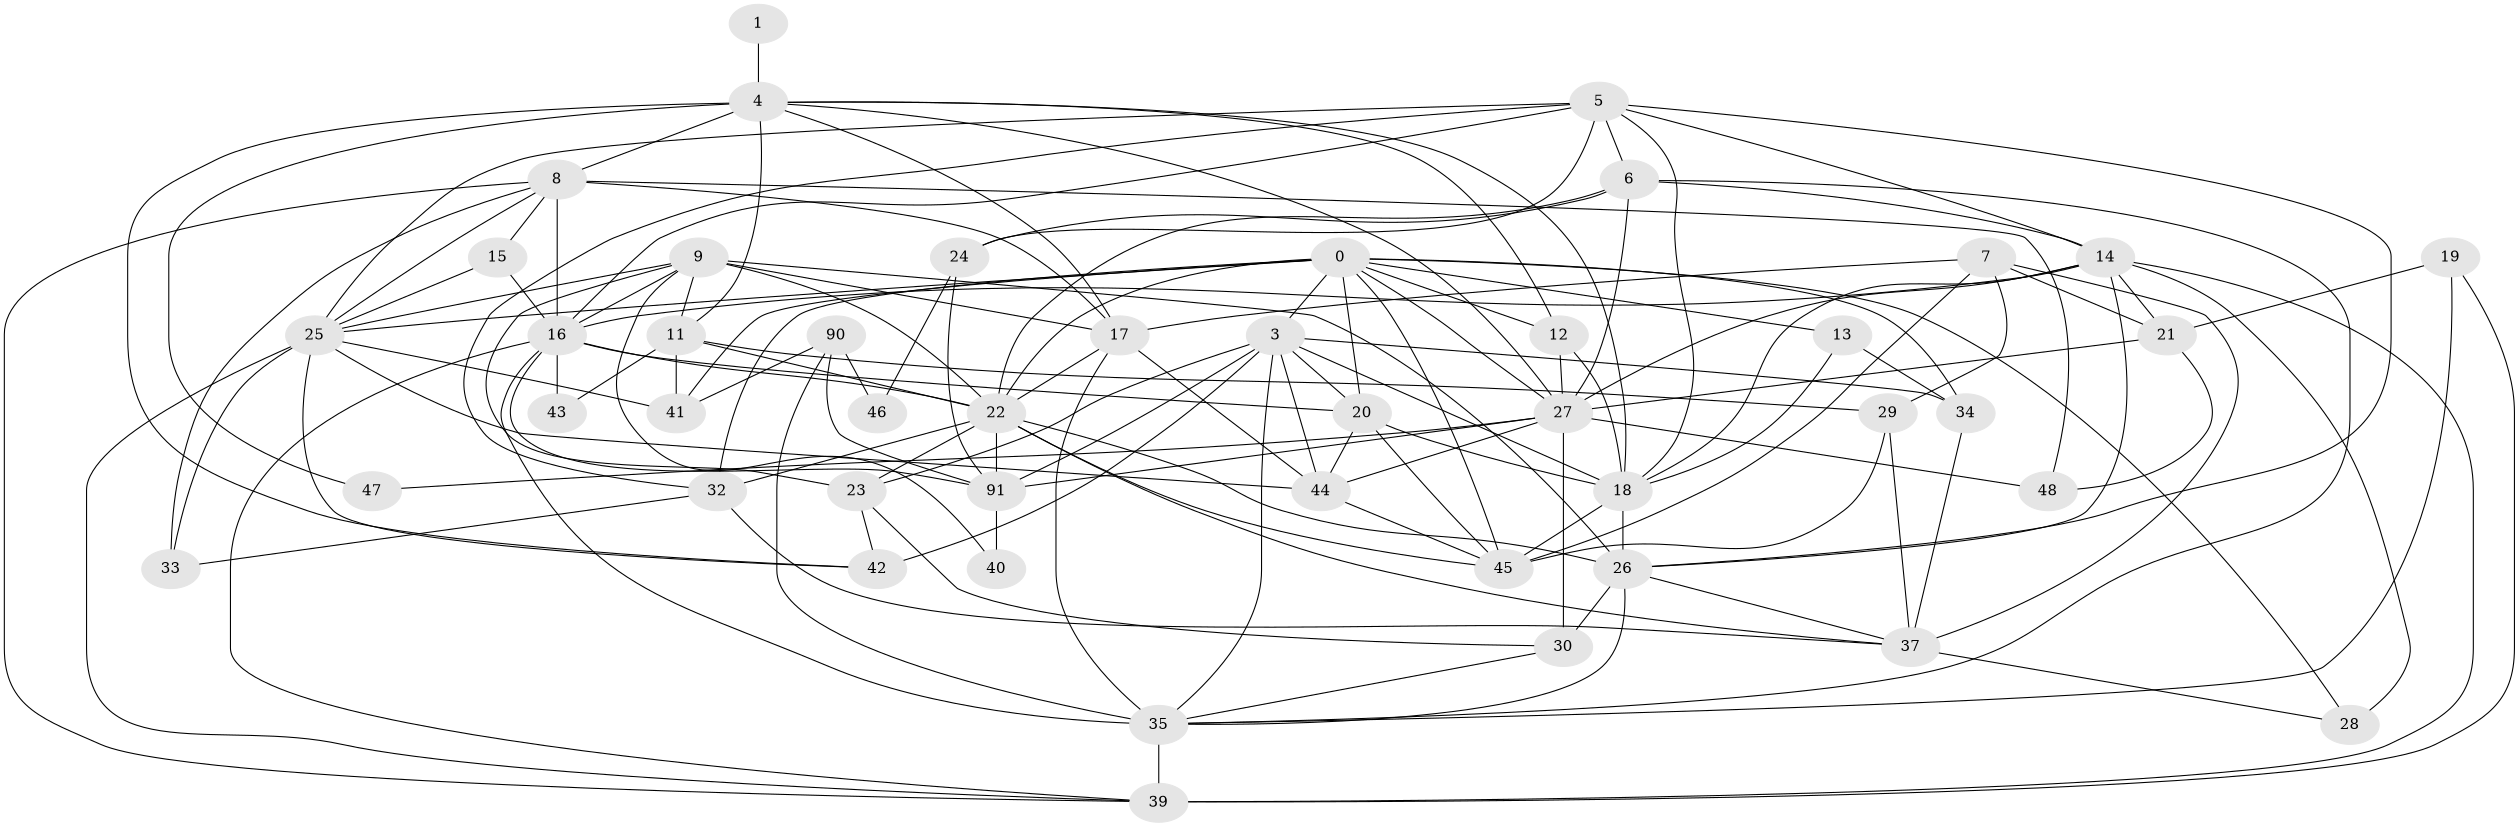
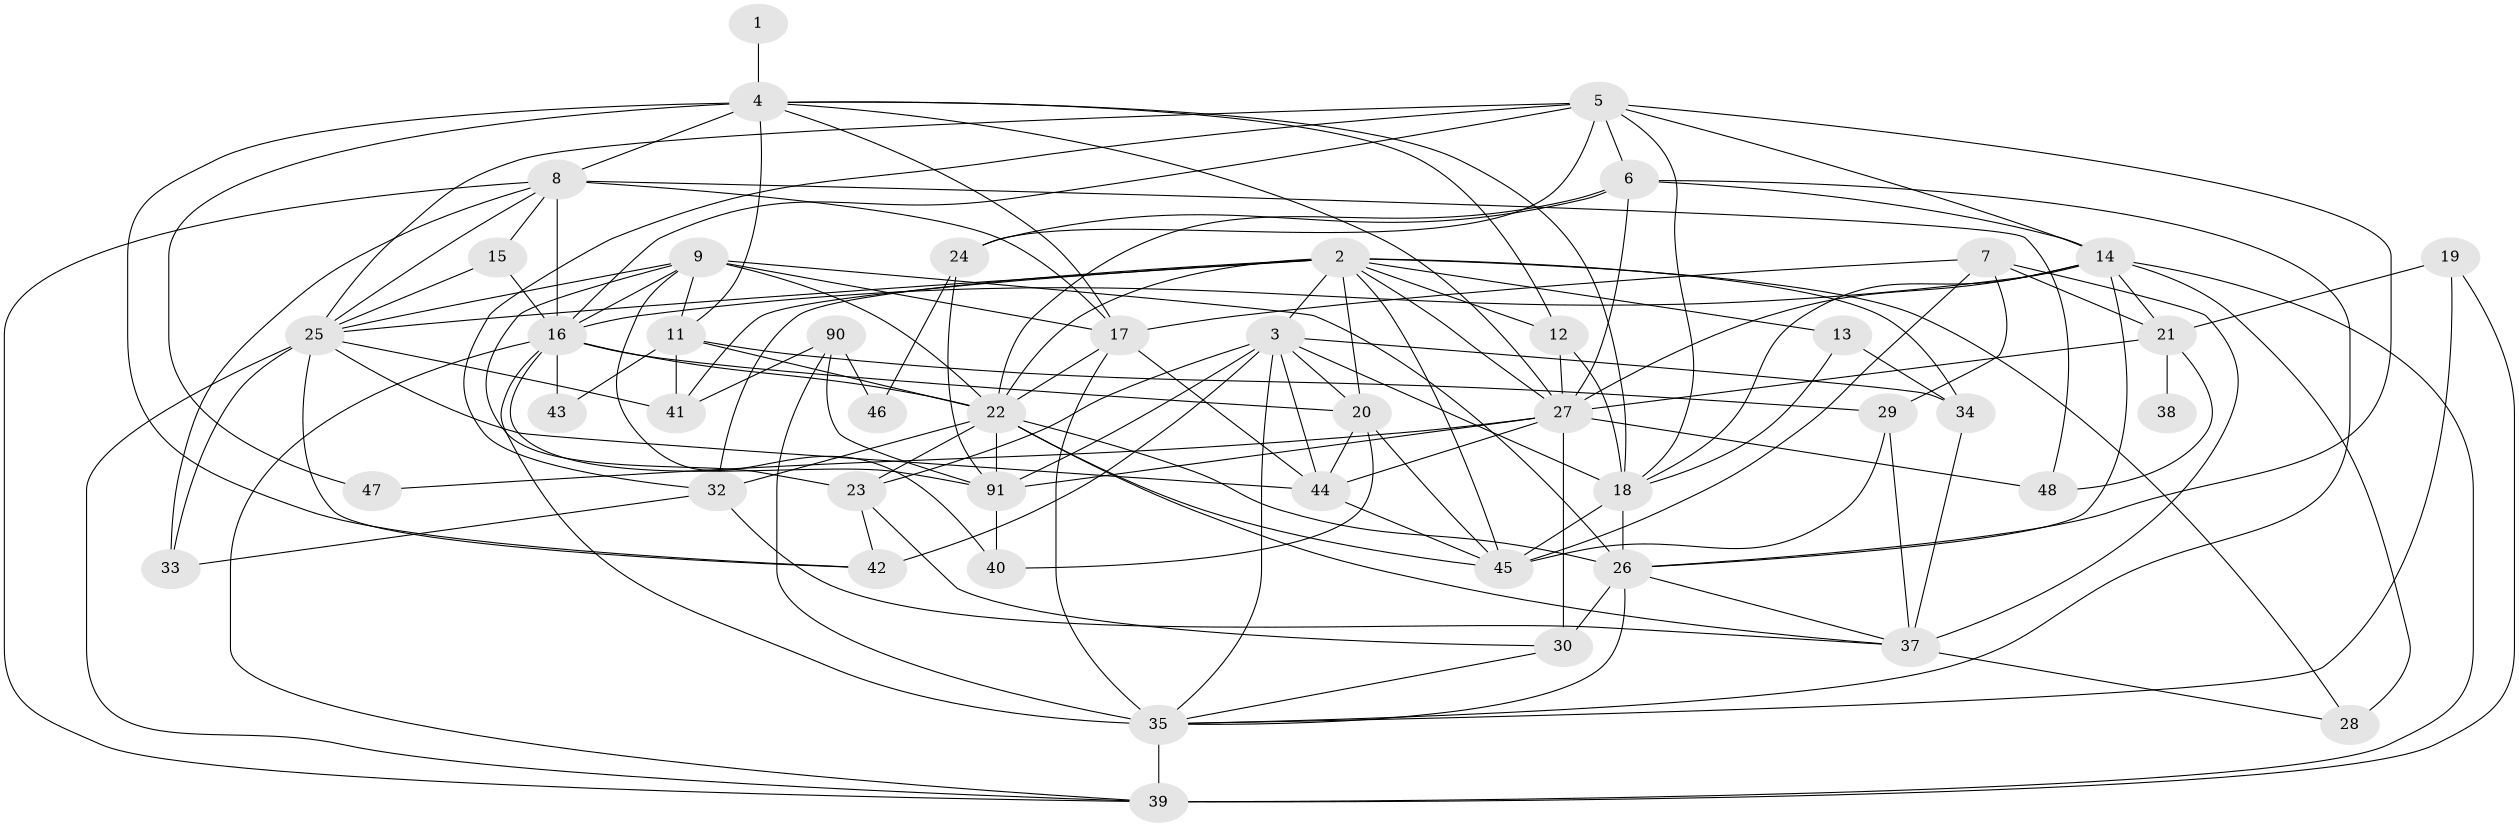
node "0": label "0" -> "2"
node "38": added
edge "20" -- "18": now "20" -- "40"
